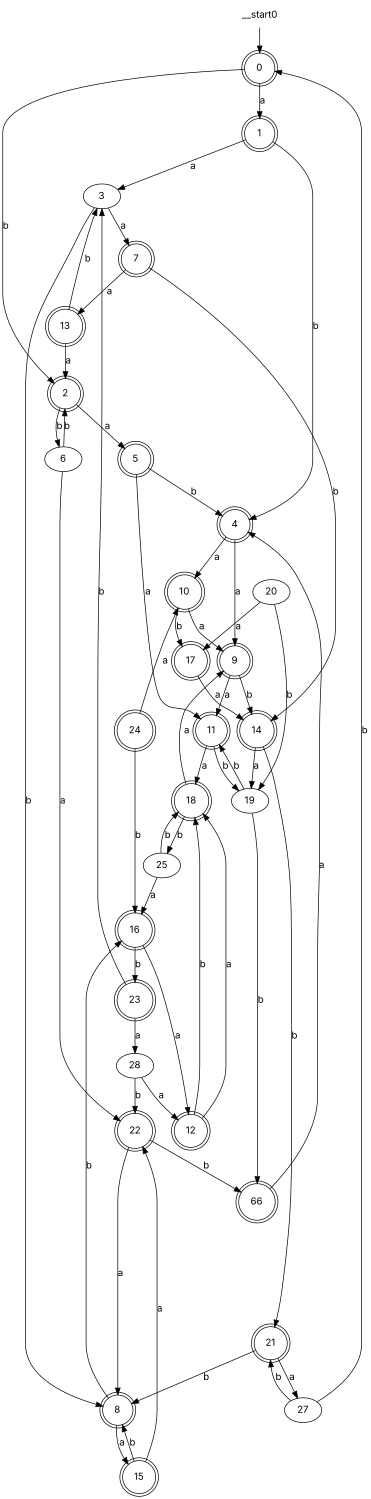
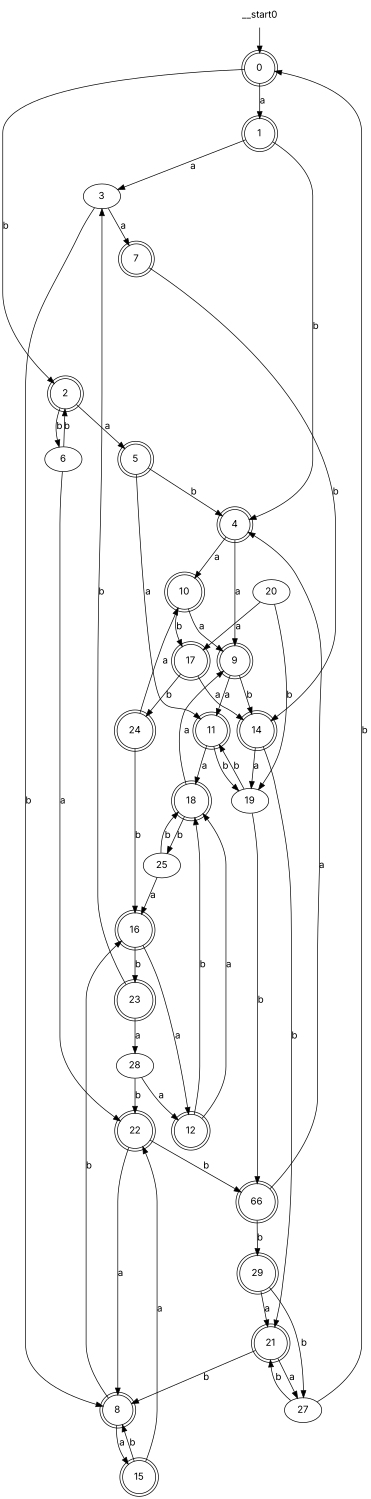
node "13": removed
edge "17" -> "24": added, label "b"
node "29": added
